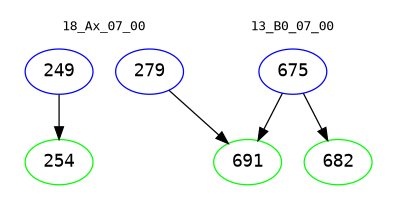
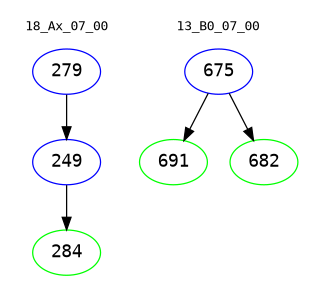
edge "279" -> "691": now "279" -> "249"
node "254": label "254" -> "284"
